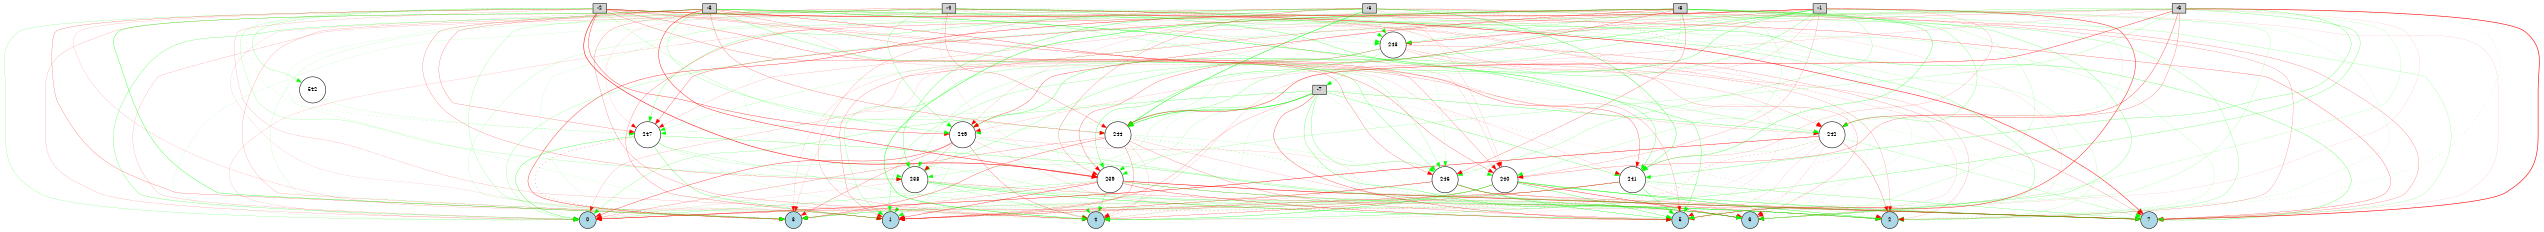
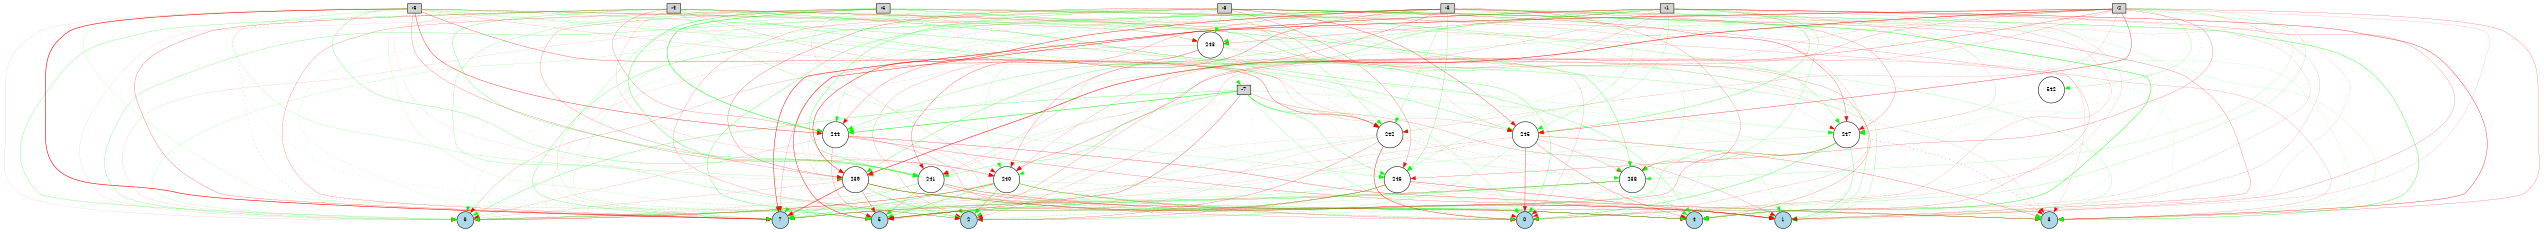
node "249": label "249" -> "245"
edge "247" -> "5": added
